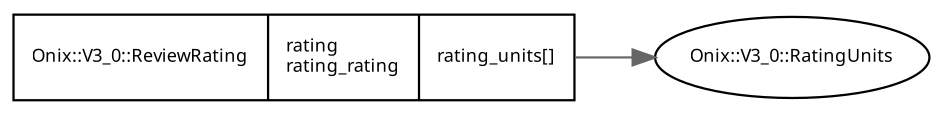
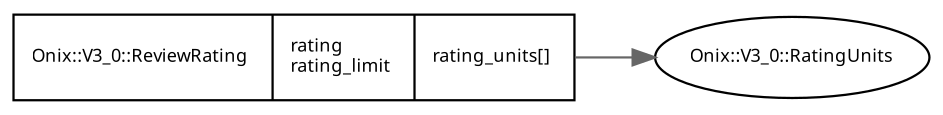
node "Onix::V3_0::ReviewRating": text "rating_rating" -> "rating_limit"
